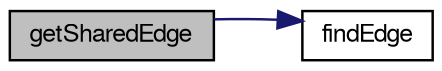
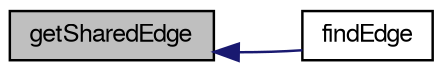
edge "getSharedEdge" -> "findEdge": reversed
